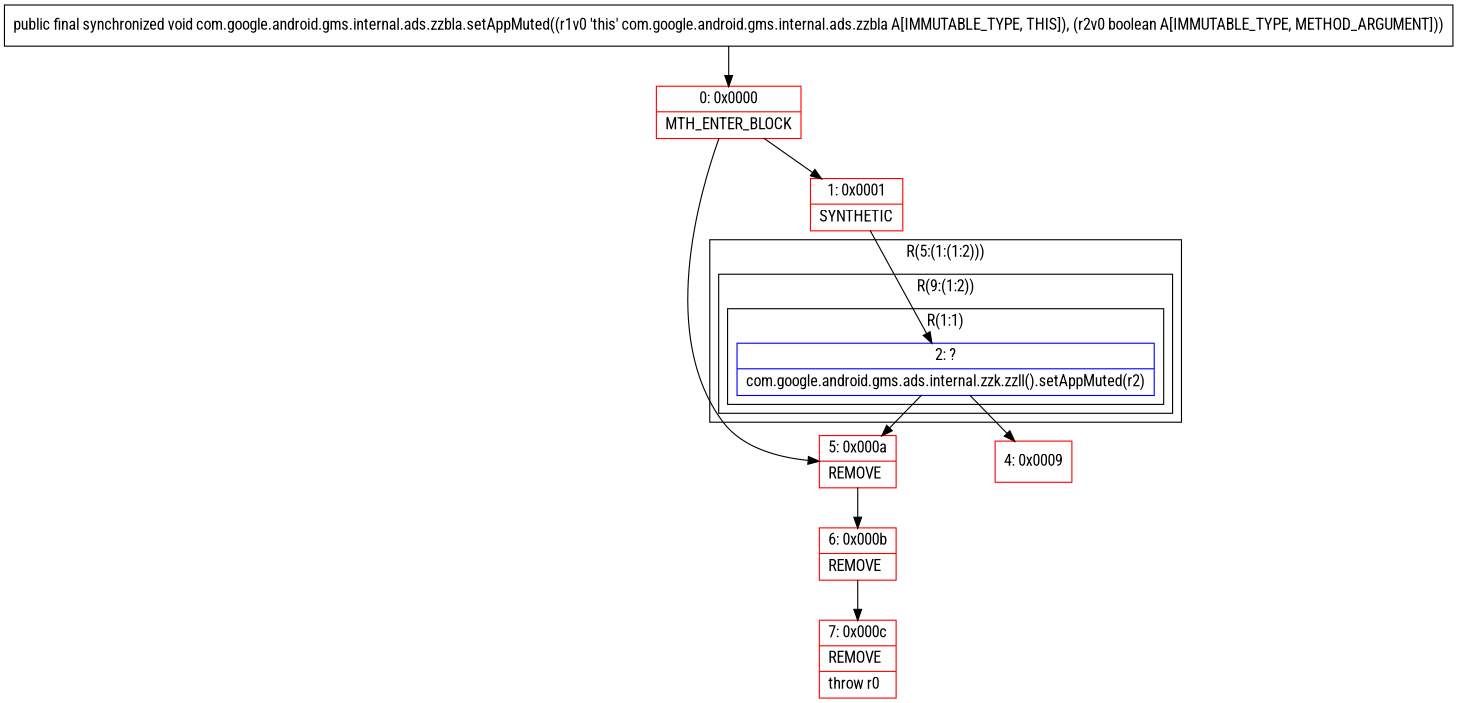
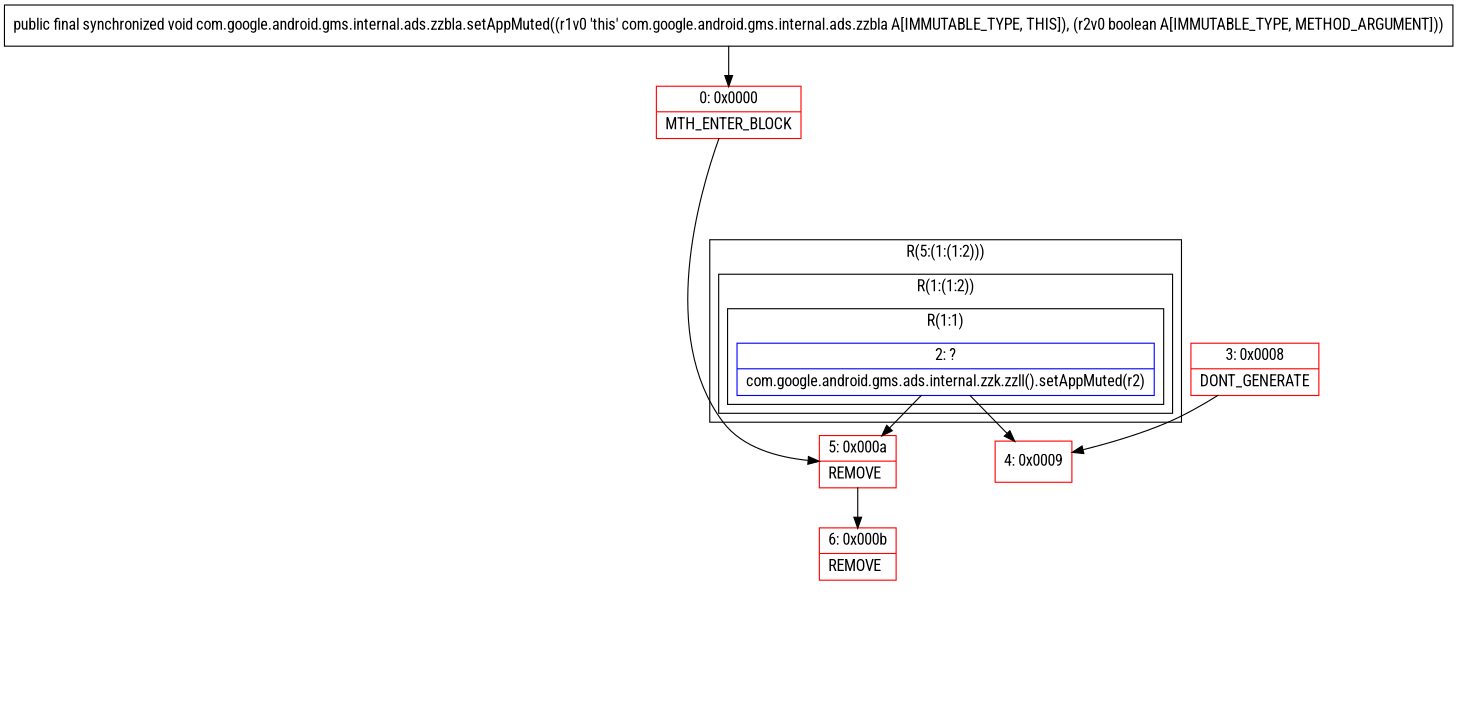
node "1: 0x0001": removed
cluster "R(9:(1:2))": label "R(9:(1:2))" -> "R(1:(1:2))"
node "3: 0x0008": added
node "7: 0x000c": removed
